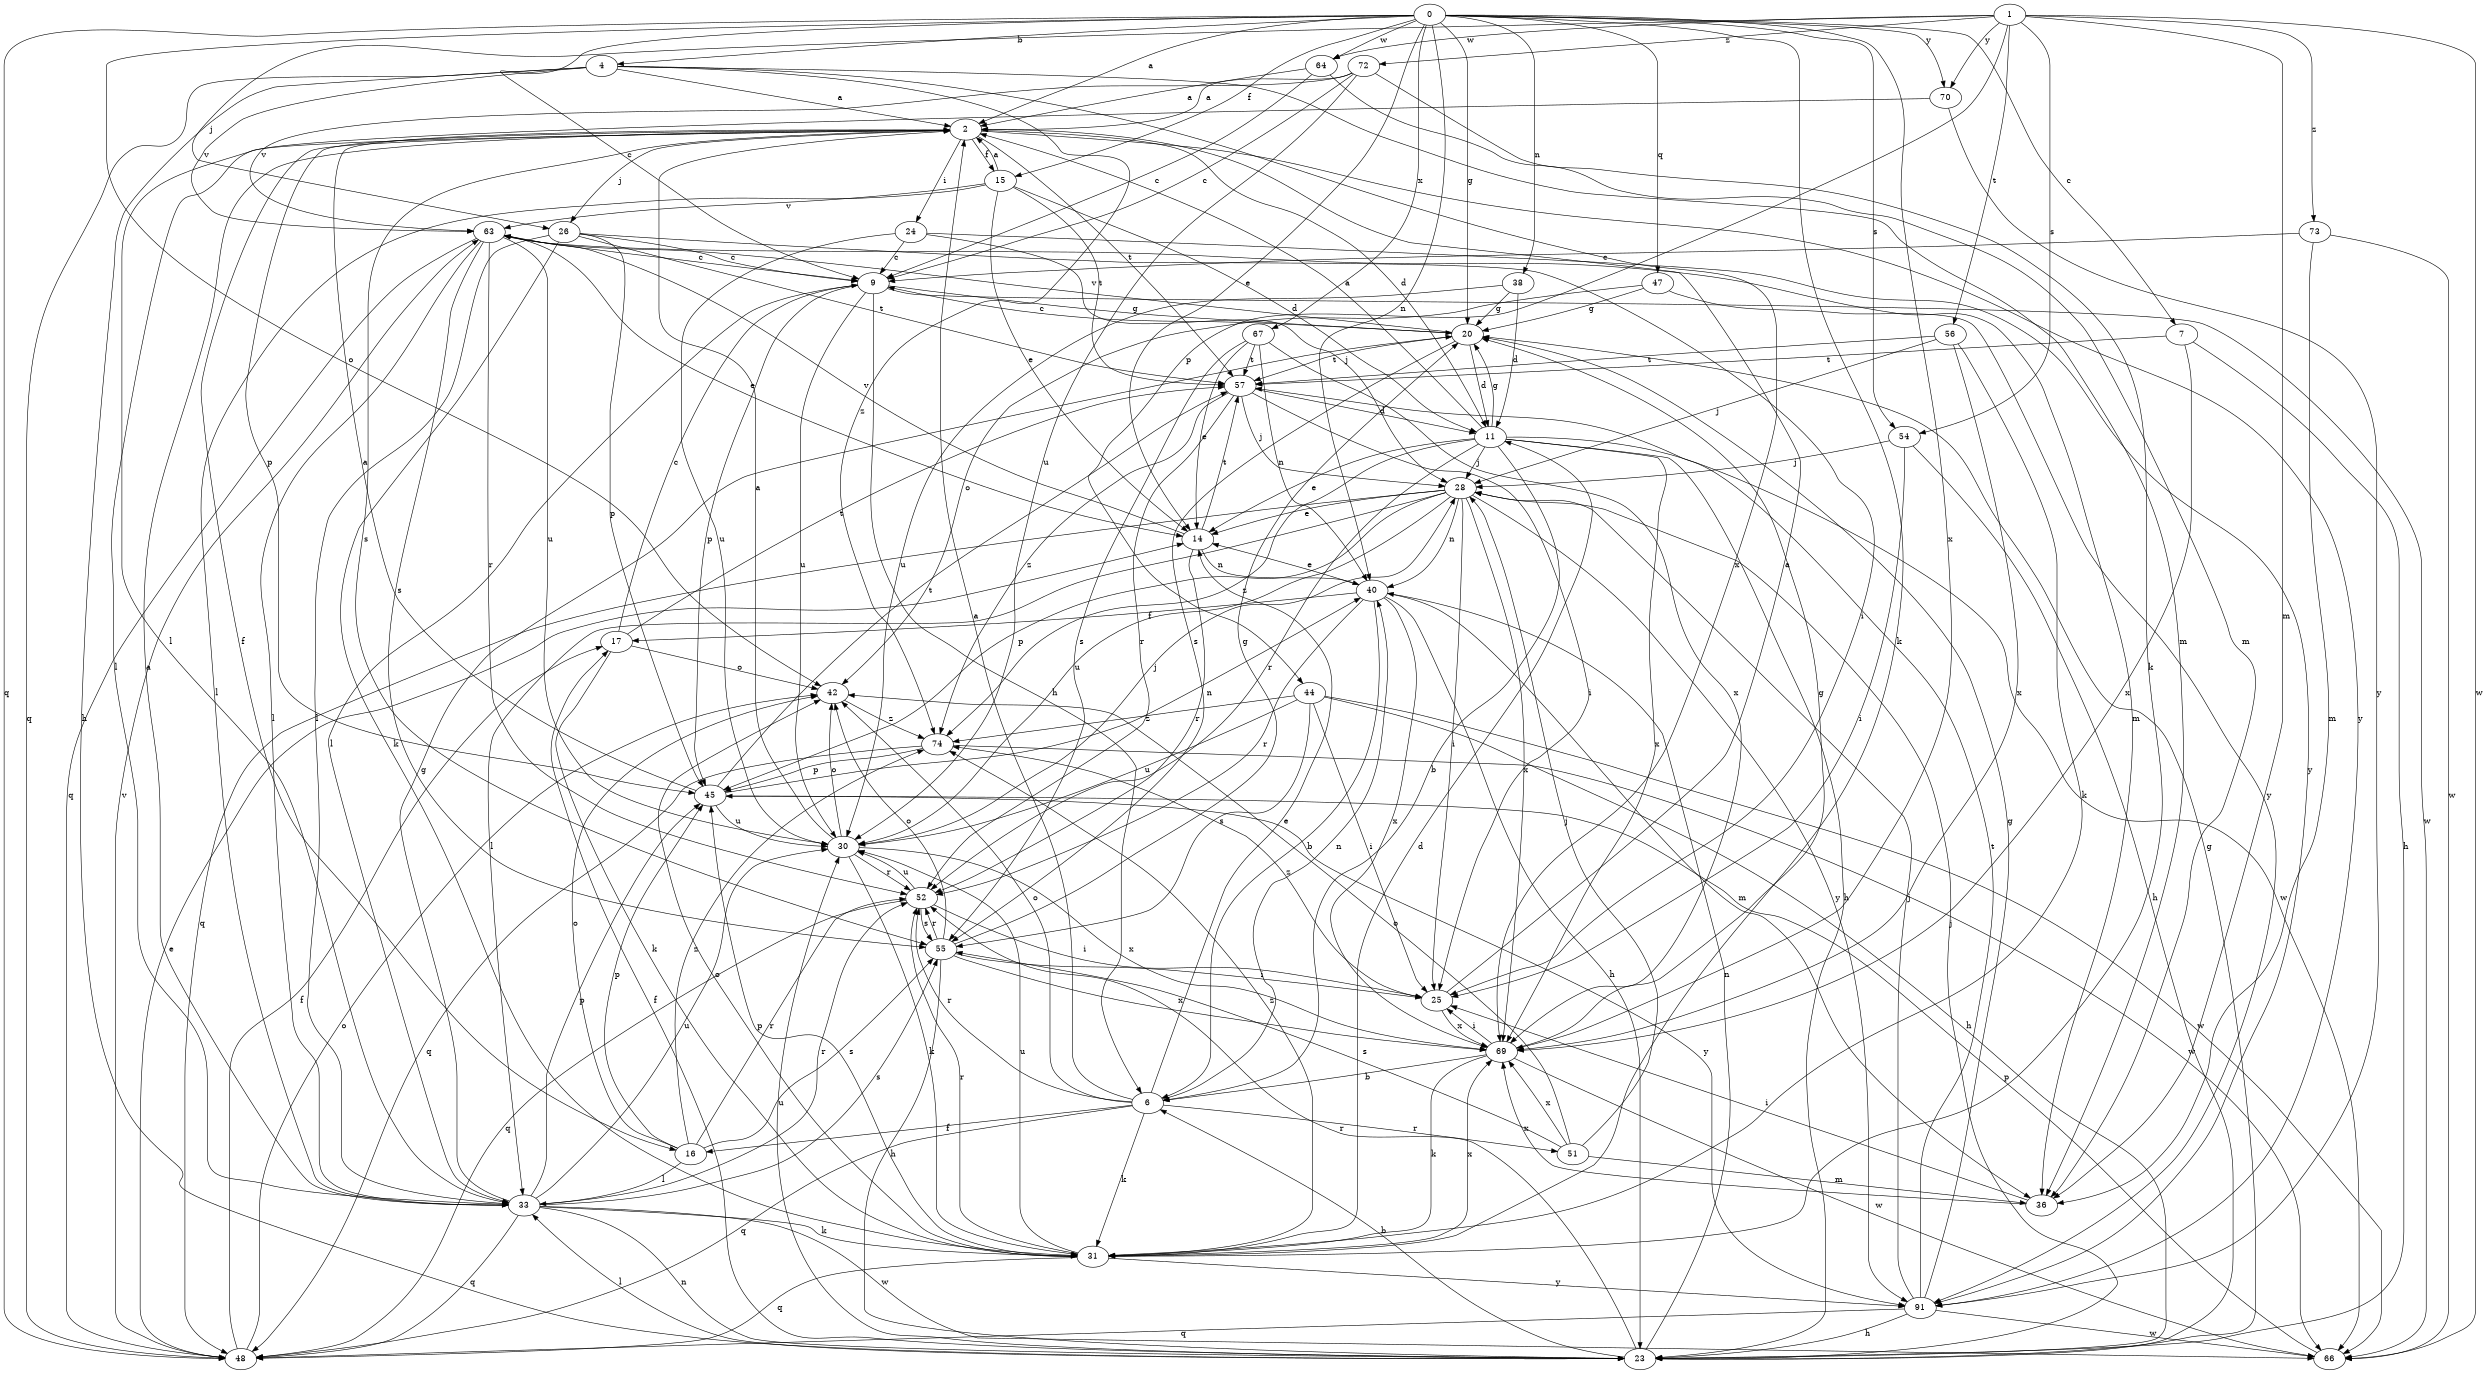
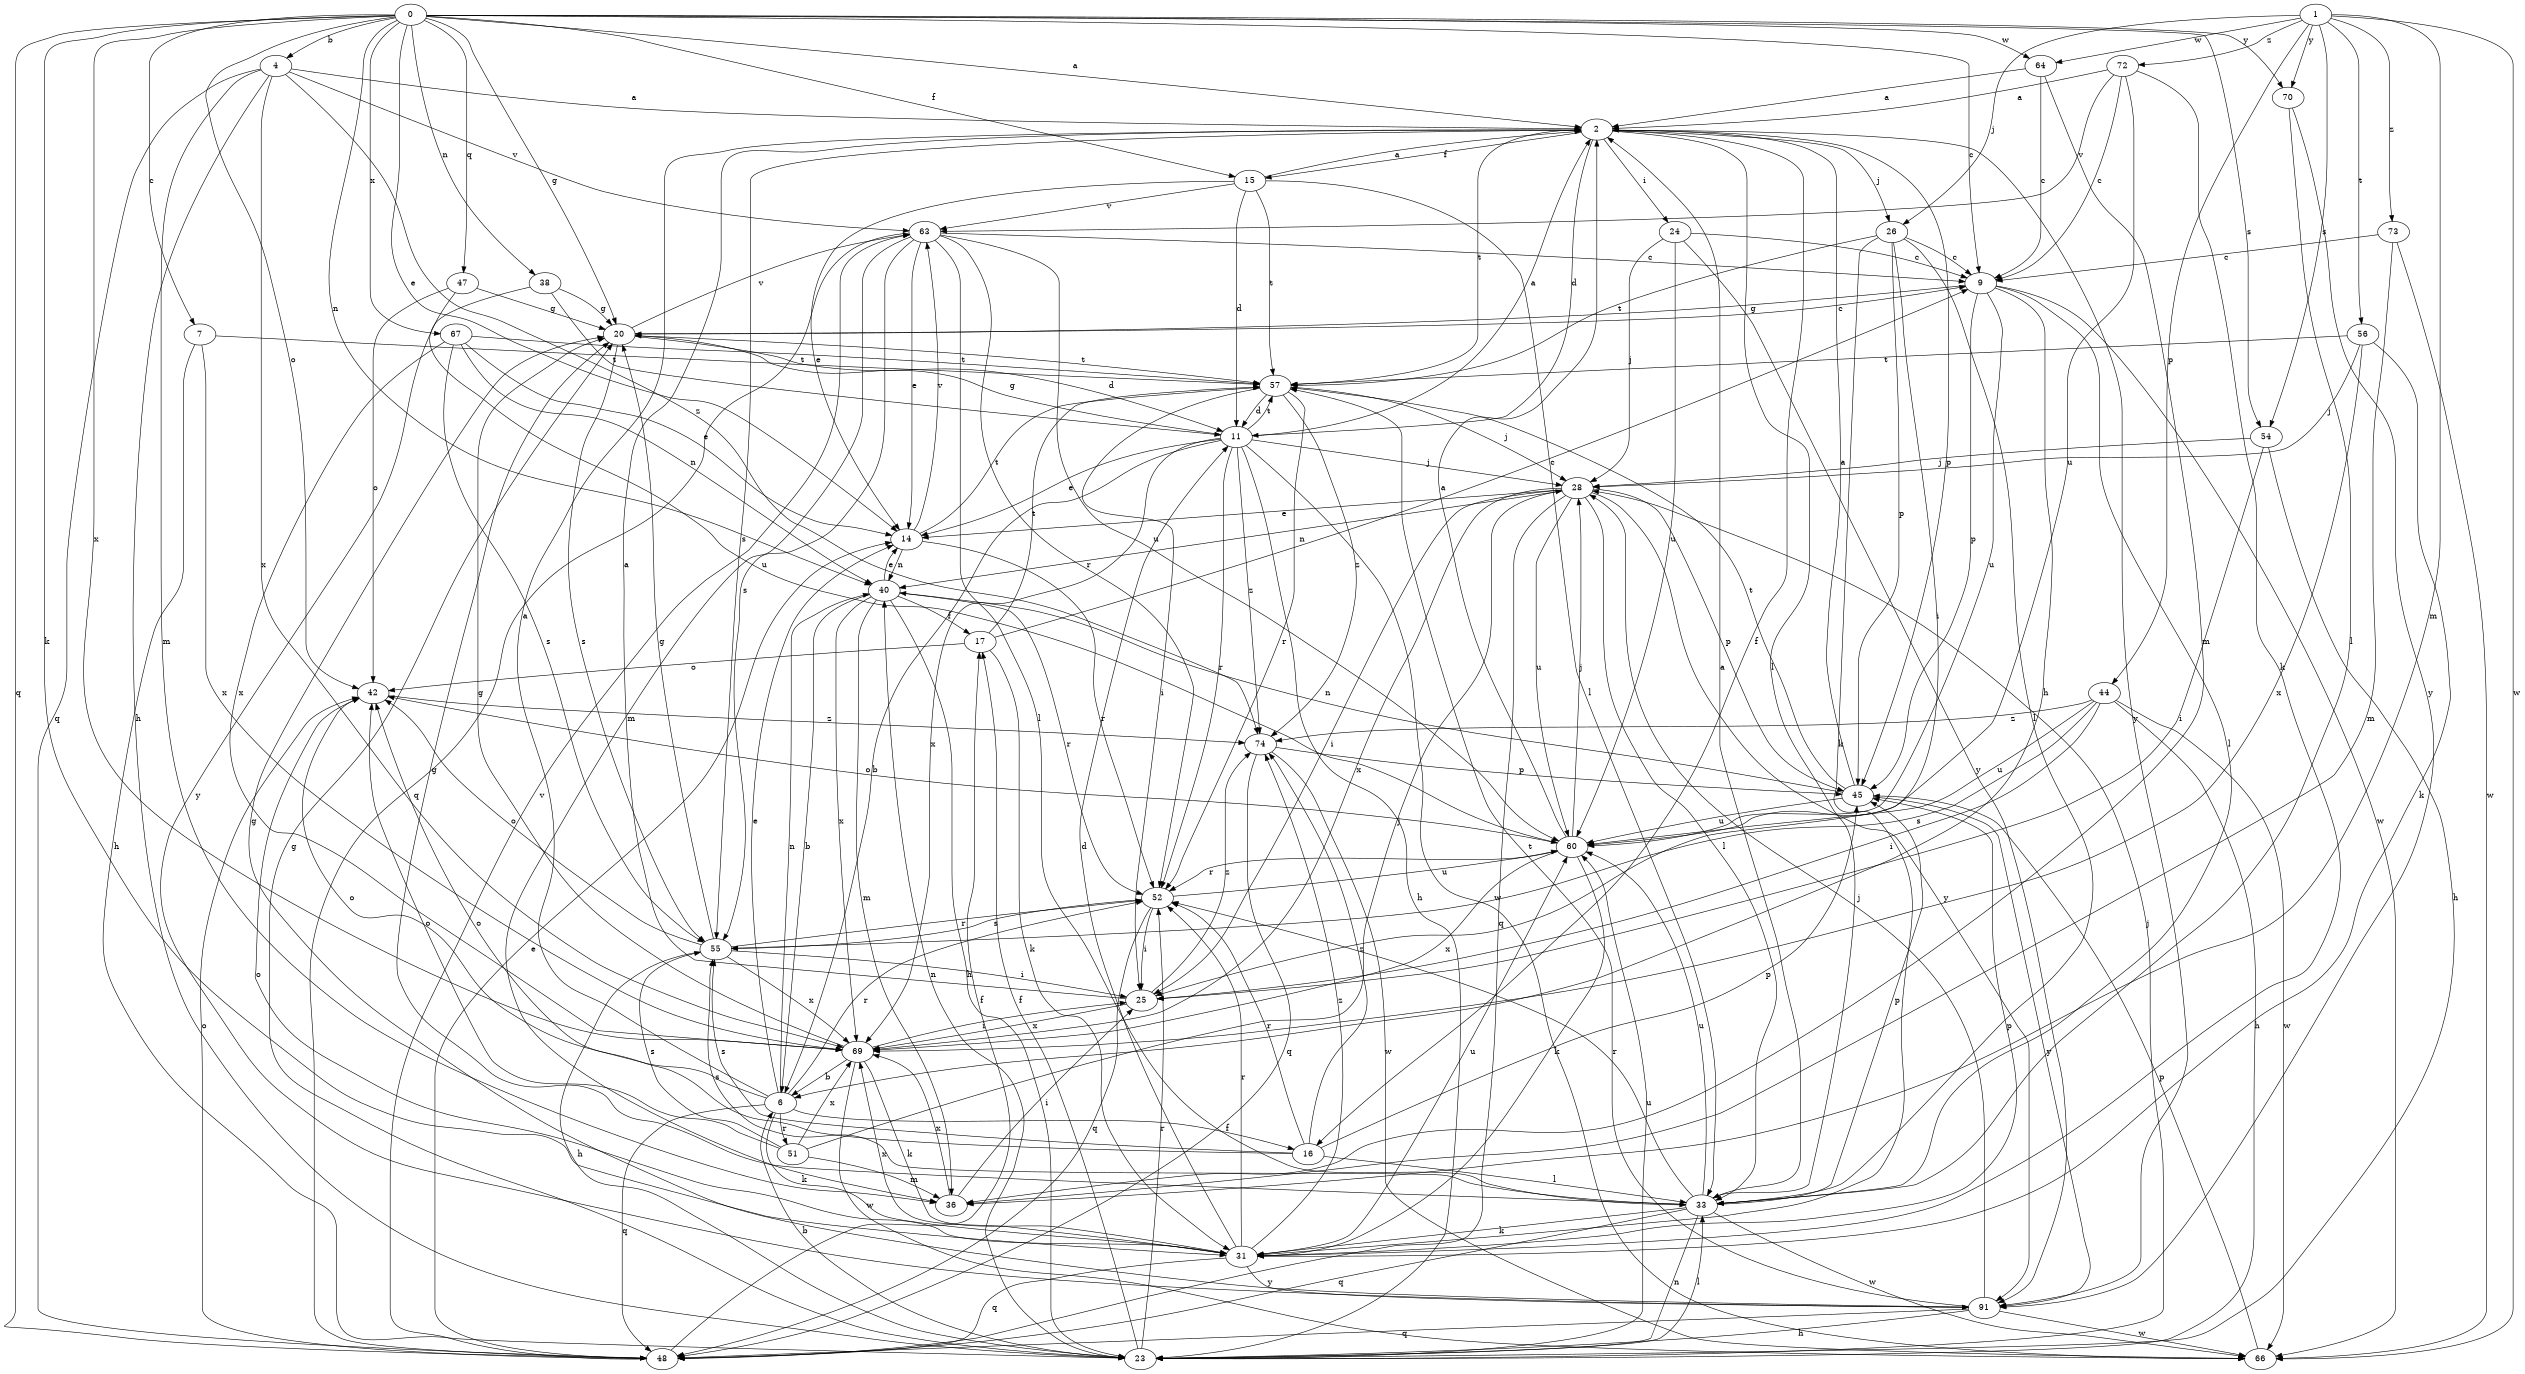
edge "38" -> "11": label "d" -> "t"
edge "11" -> "57": added, label "t"
node "30": label "30" -> "60"
